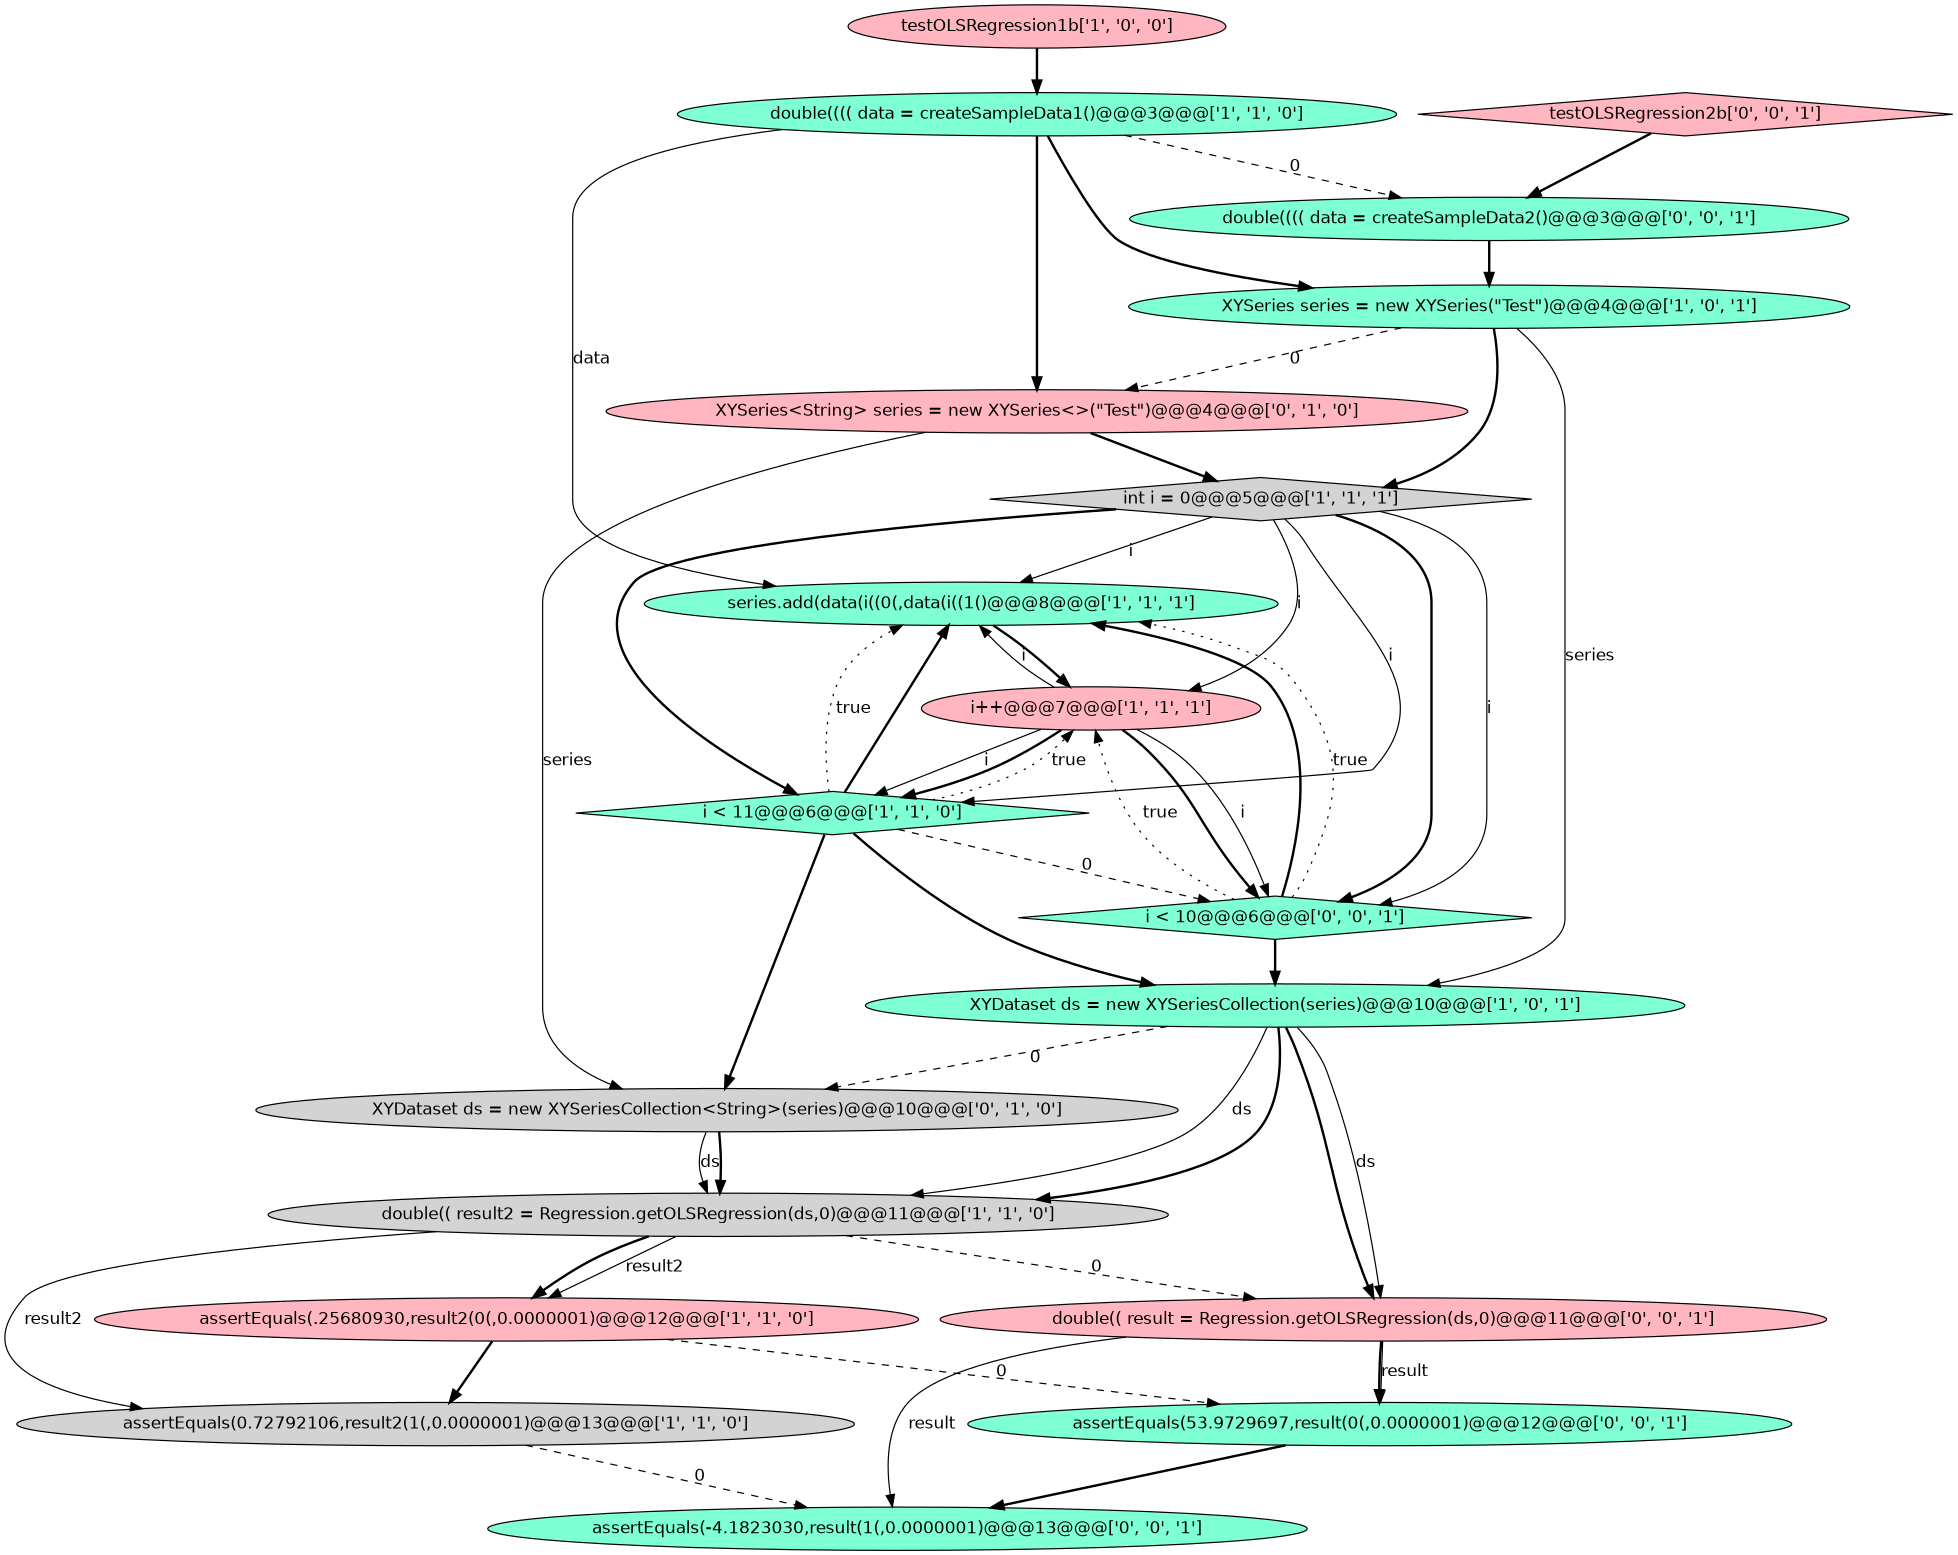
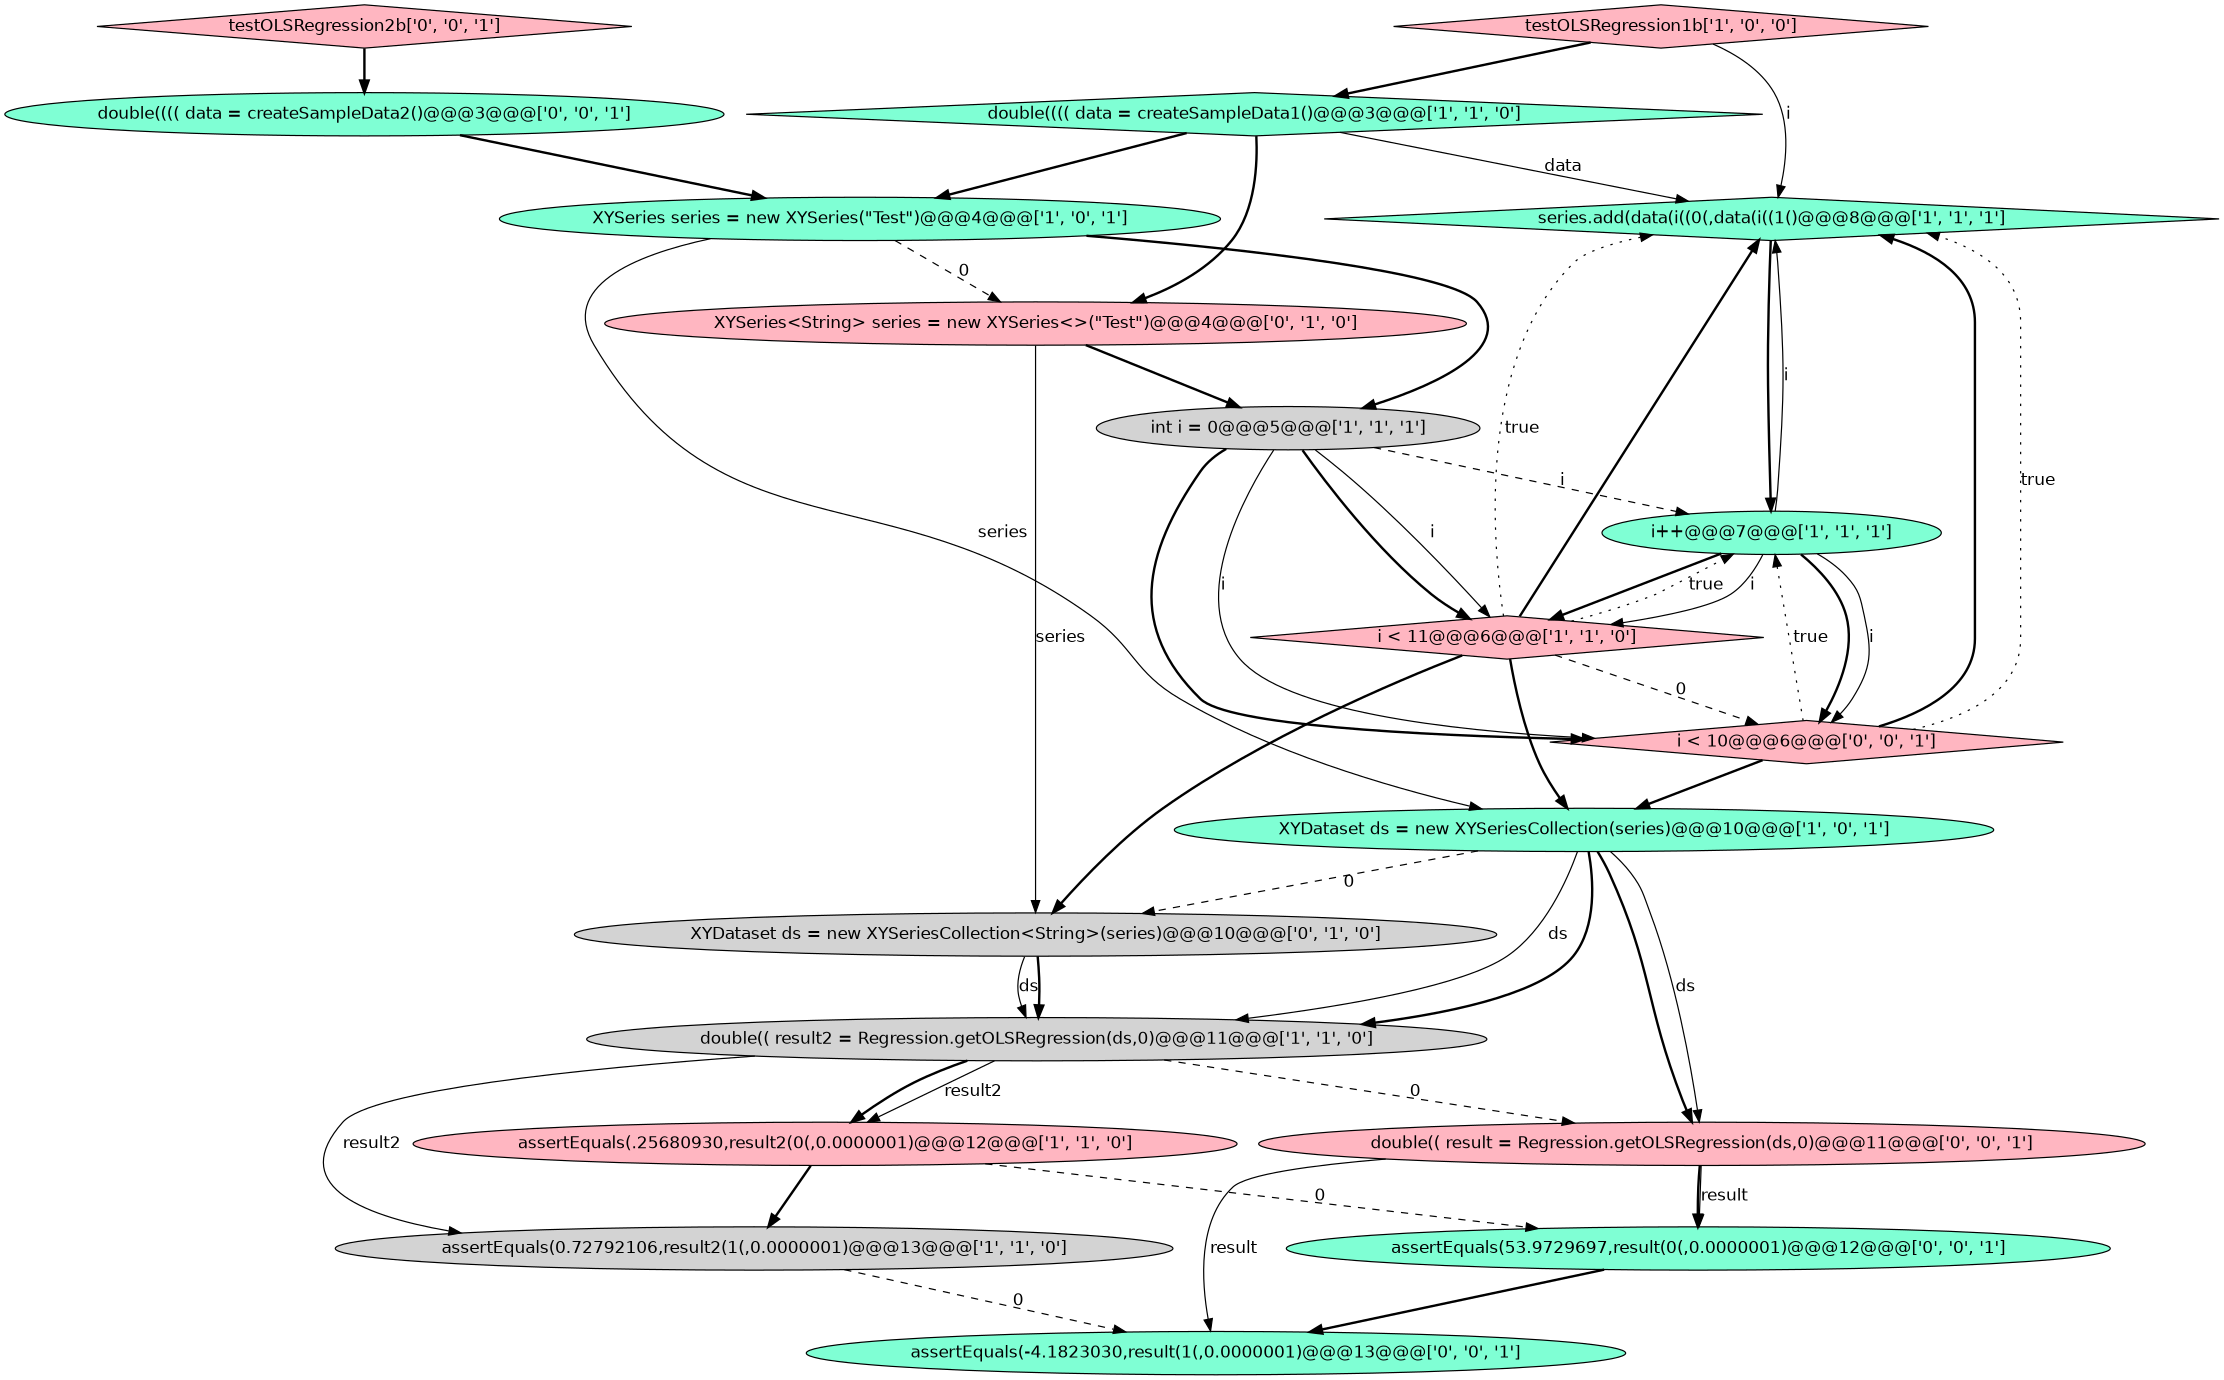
node "testOLSRegression1b['1', '0', '0']": shape ellipse -> diamond
node "double(((( data = createSampleData1()@@@3@@@['1', '1', '0']": shape ellipse -> diamond
edge "double(((( data = createSampleData1()@@@3@@@['1', '1', '0']" -> "double(((( data = createSampleData2()@@@3@@@['0', '0', '1']": removed, label "0"
node "int i = 0@@@5@@@['1', '1', '1']": shape diamond -> ellipse
edge "int i = 0@@@5@@@['1', '1', '1']" -> "series.add(data(i((0(,data(i((1()@@@8@@@['1', '1', '1']": now "testOLSRegression1b['1', '0', '0']" -> "series.add(data(i((0(,data(i((1()@@@8@@@['1', '1', '1']"
node "series.add(data(i((0(,data(i((1()@@@8@@@['1', '1', '1']": shape ellipse -> diamond
edge "int i = 0@@@5@@@['1', '1', '1']" -> "i++@@@7@@@['1', '1', '1']": style solid -> dashed
node "i++@@@7@@@['1', '1', '1']": fillcolor lightpink -> aquamarine
node "i < 11@@@6@@@['1', '1', '0']": fillcolor aquamarine -> lightpink
node "i < 10@@@6@@@['0', '0', '1']": fillcolor aquamarine -> lightpink
